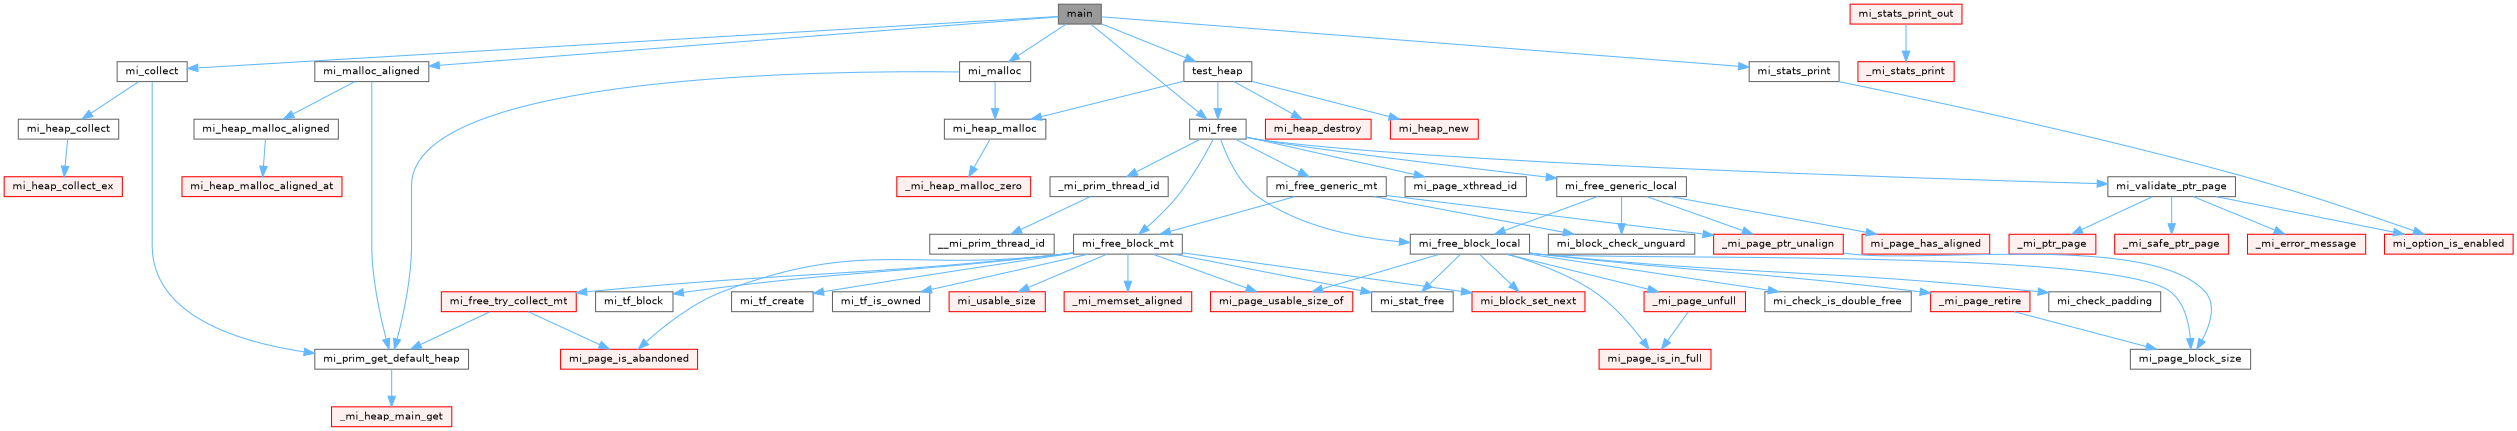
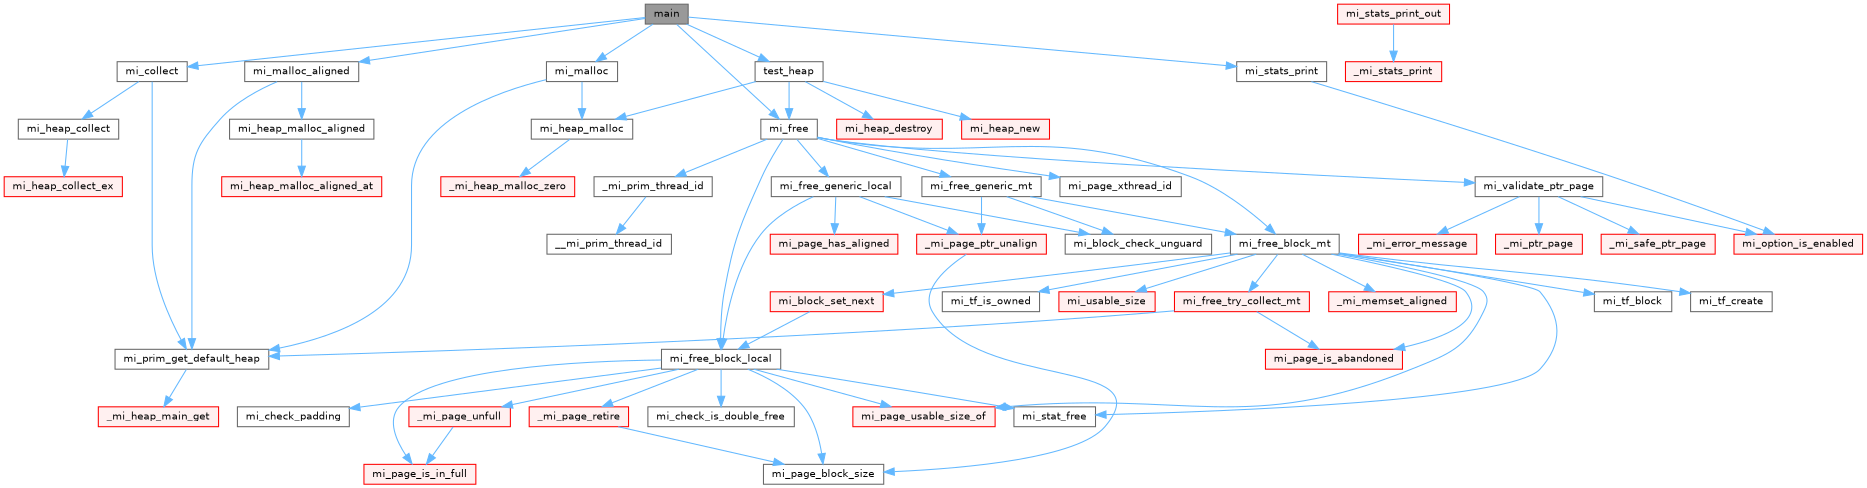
edge "mi_free_block_local" -> "mi_block_set_next": reversed
